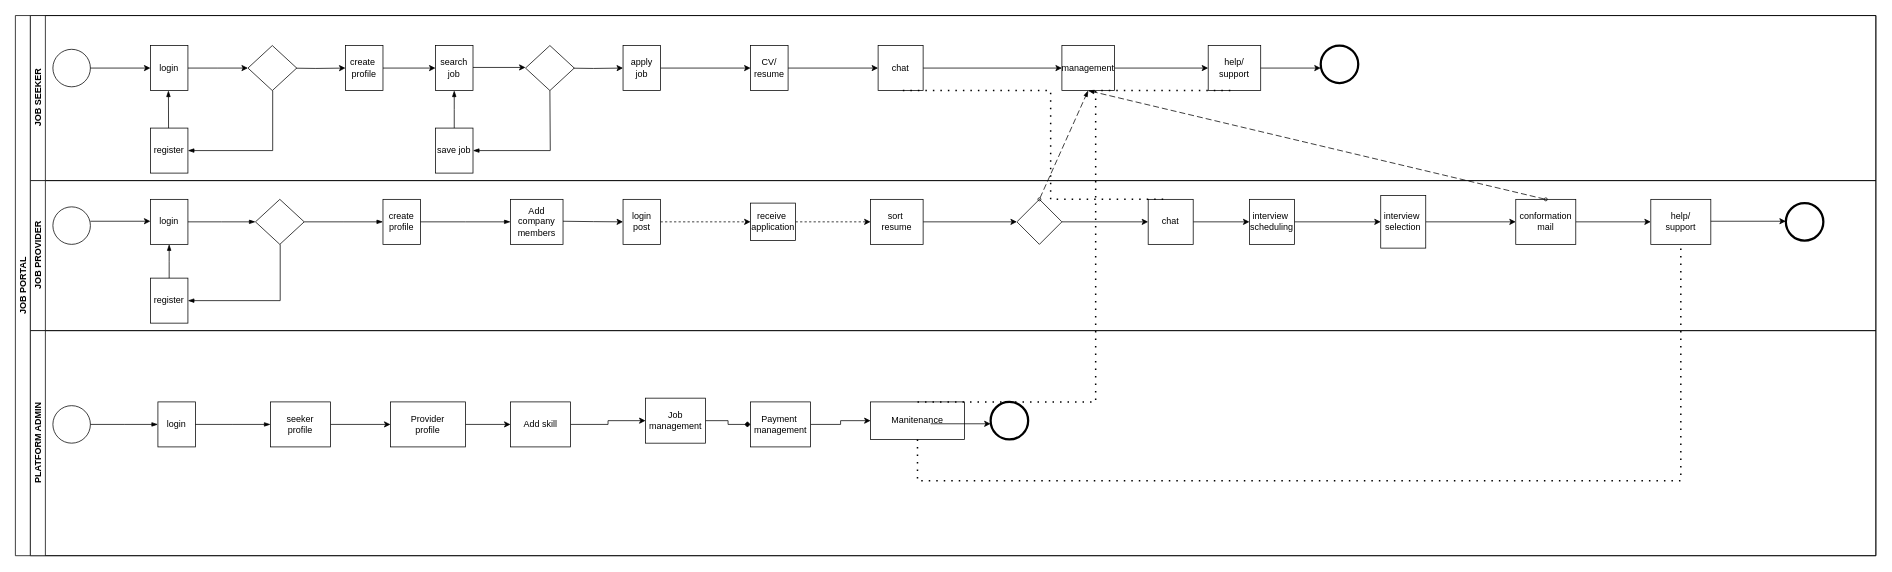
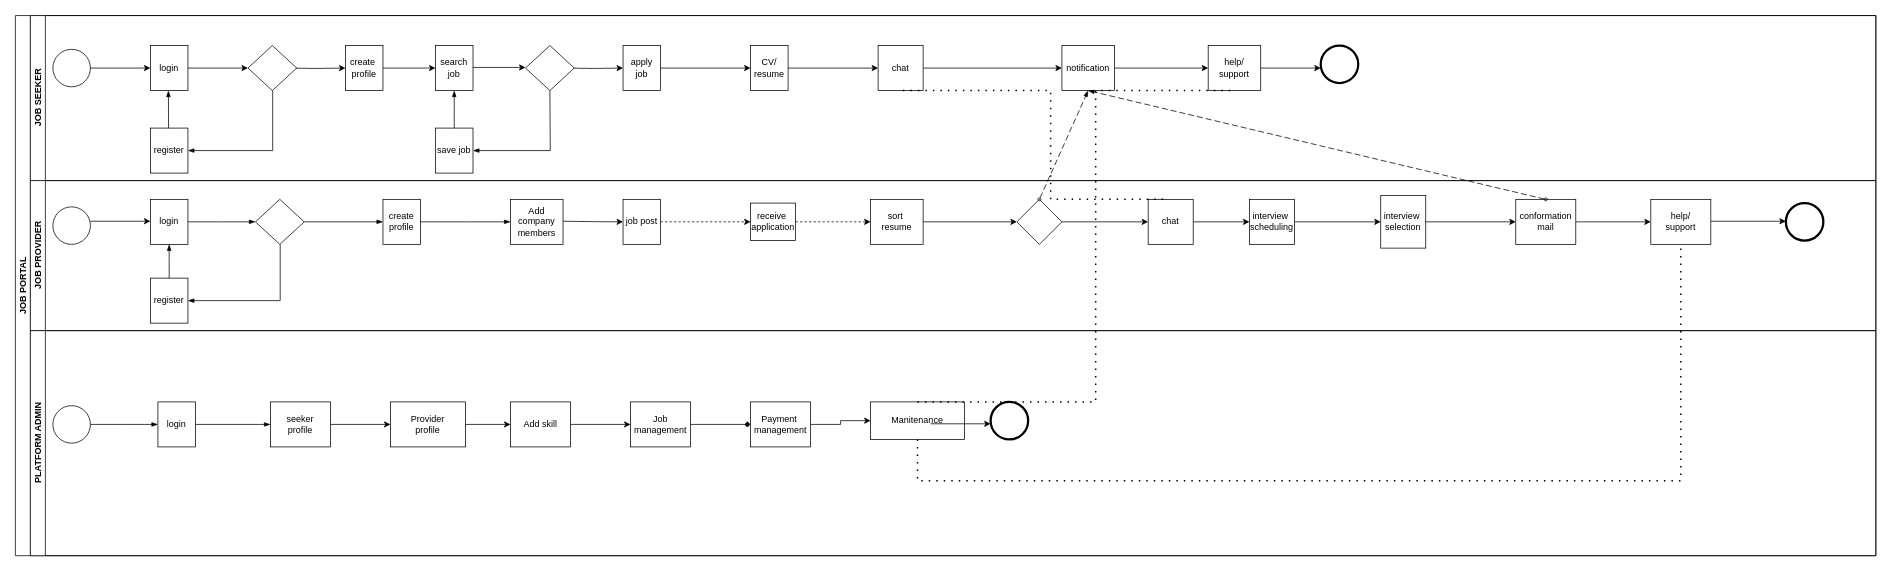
node "management": label "management" -> "notification"
node "login post": label "login post" -> "job post"
node "Job management": moved (675, 420) -> (660, 424)
